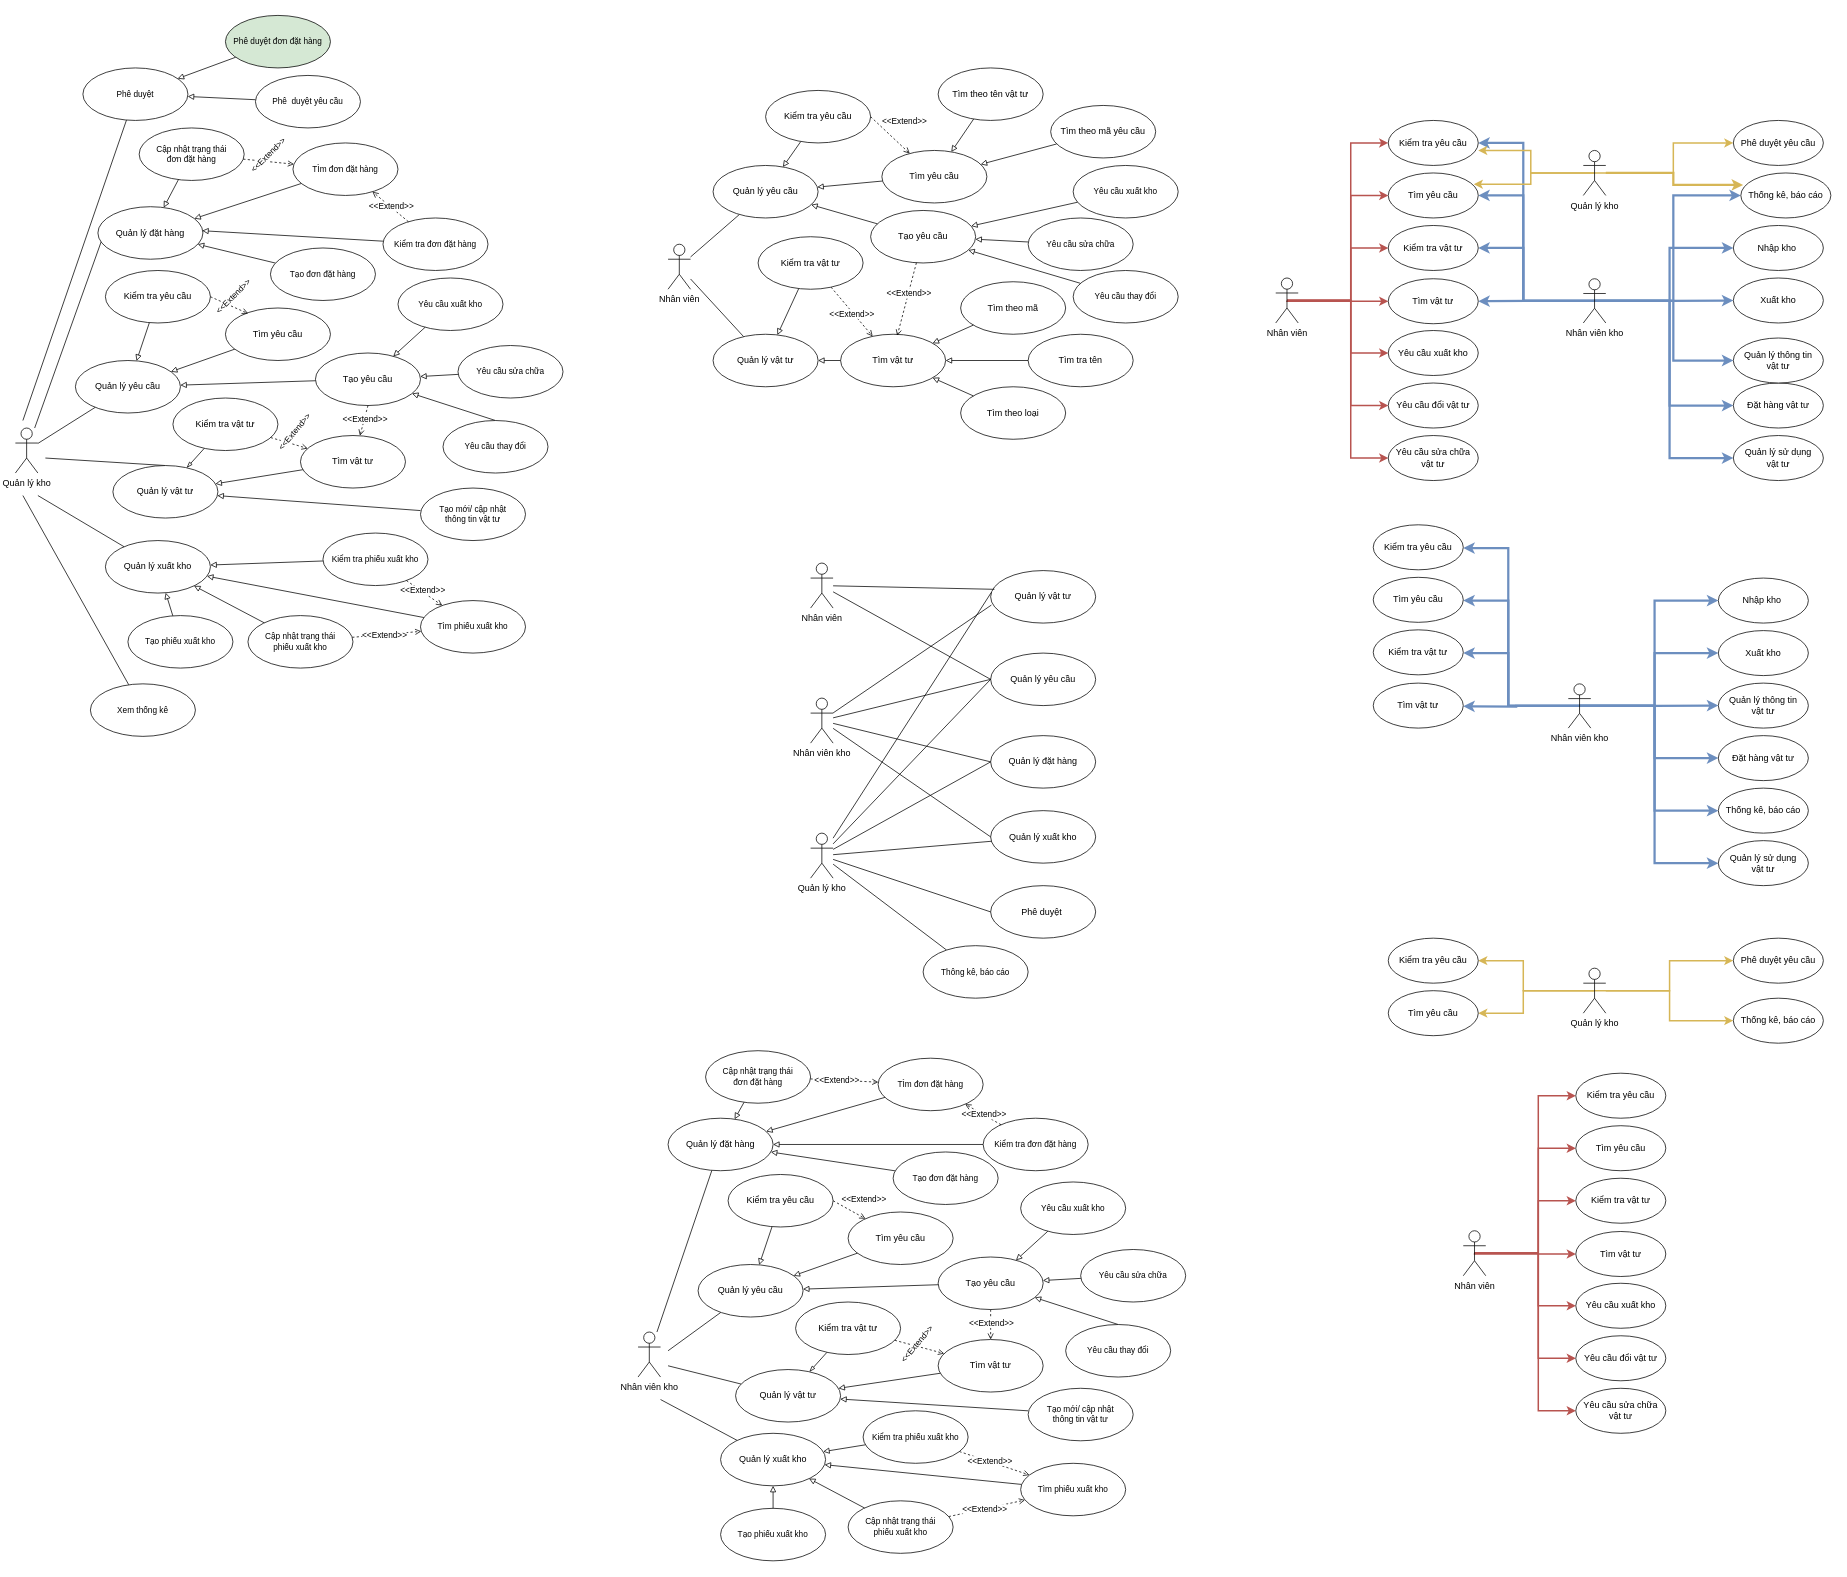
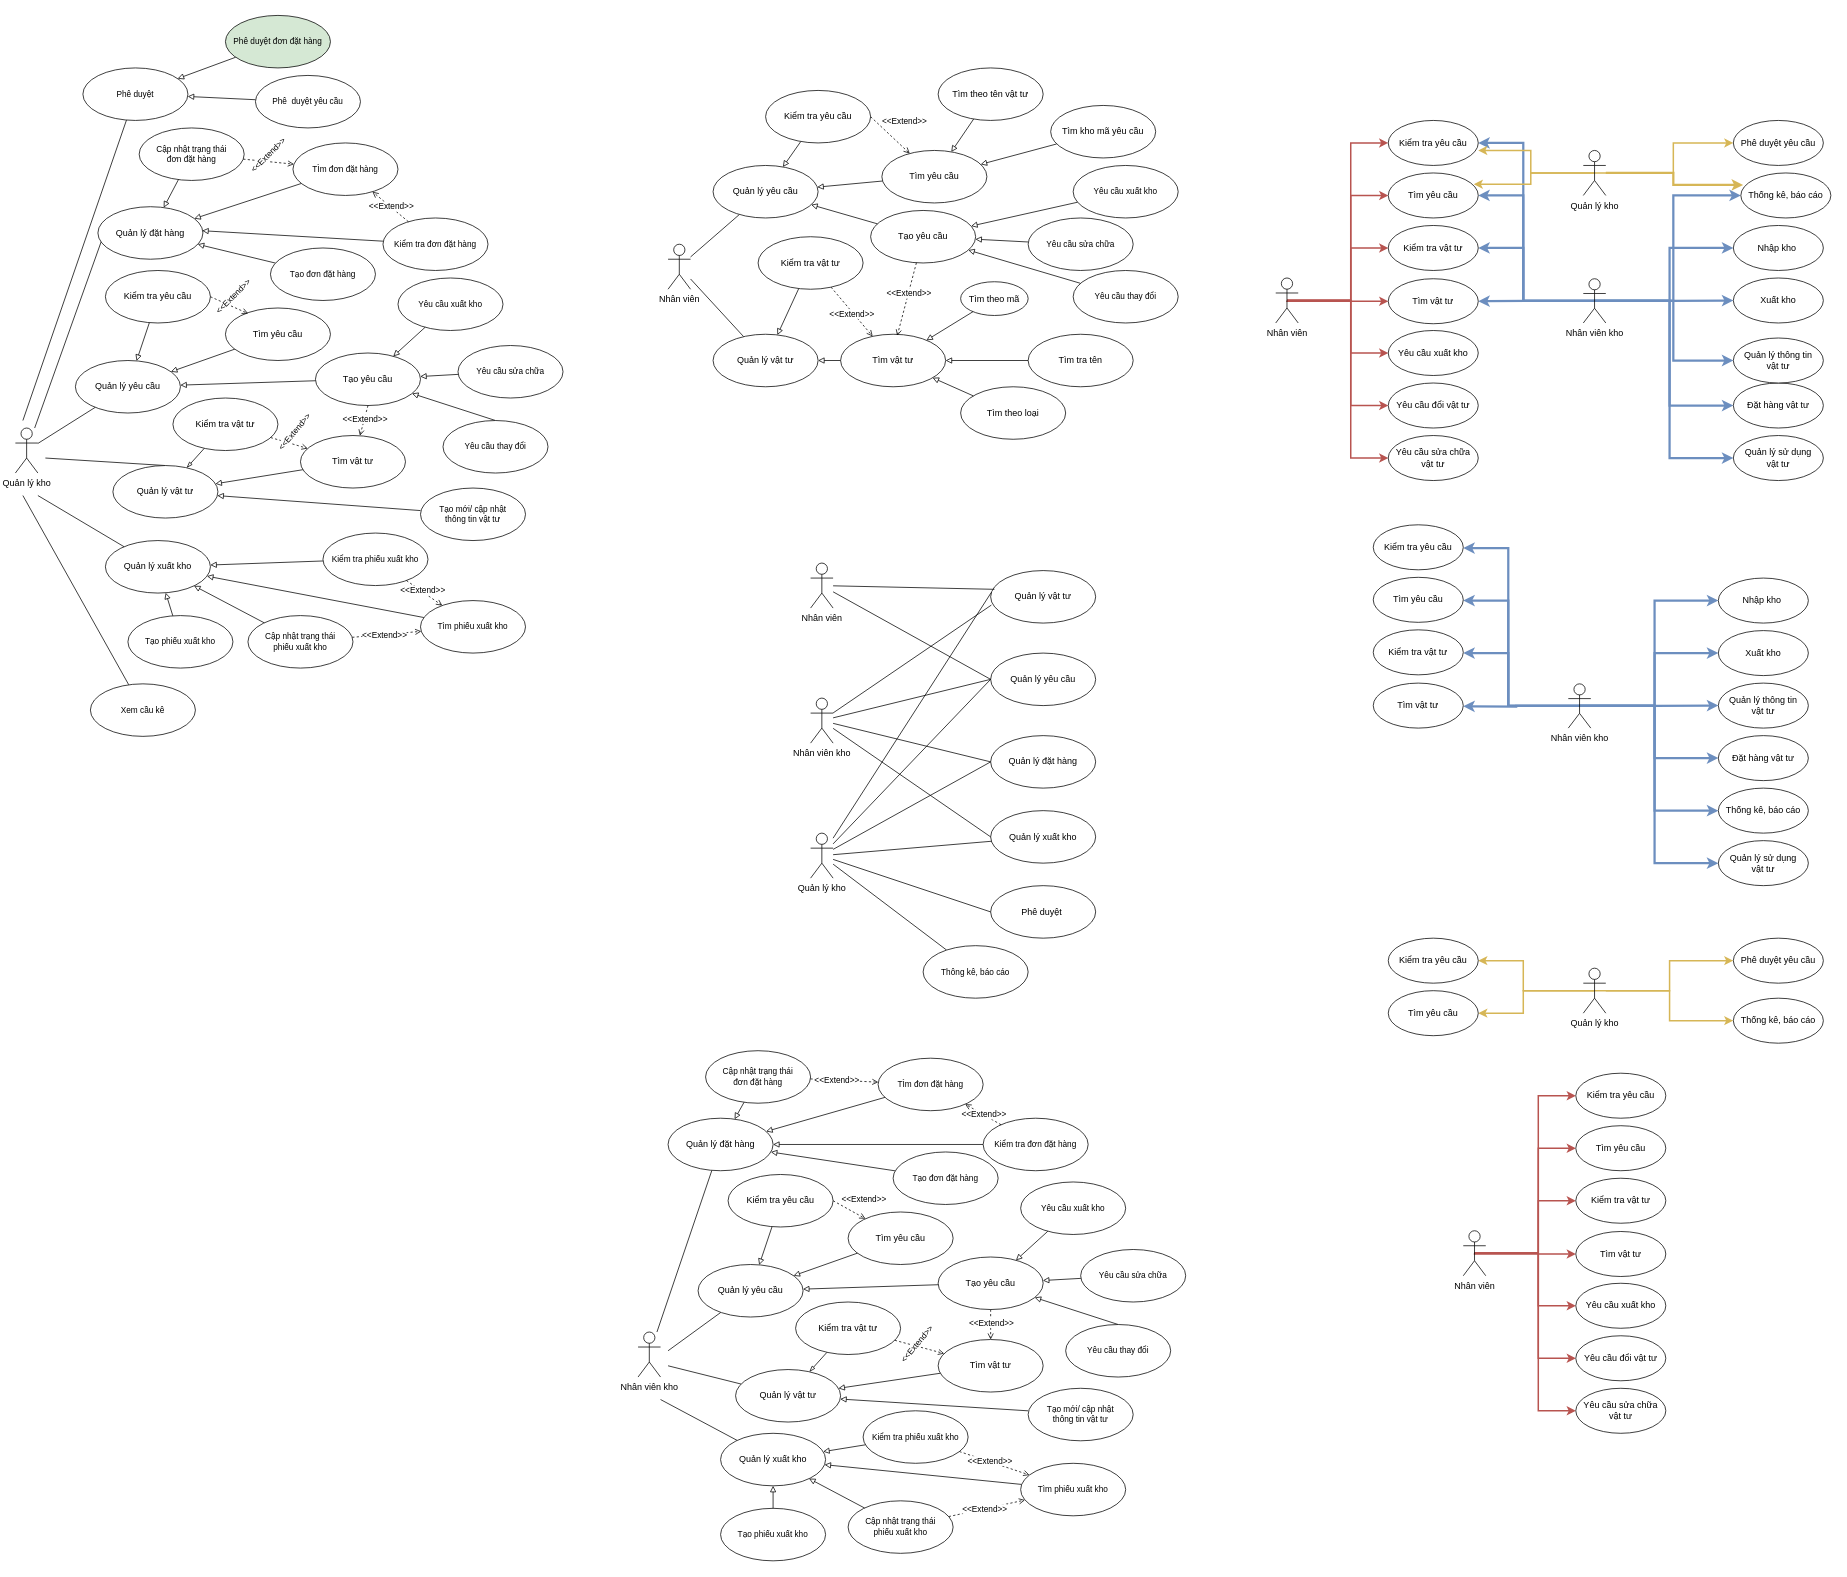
node "Tìm theo mã yêu cầu": label "Tìm theo mã yêu cầu" -> "Tìm kho mã yêu cầu"
node "Tìm theo mã": size 105x53 -> 68x34
node "Xem thống kê": label "Xem thống kê" -> "Xem cầu kê"
